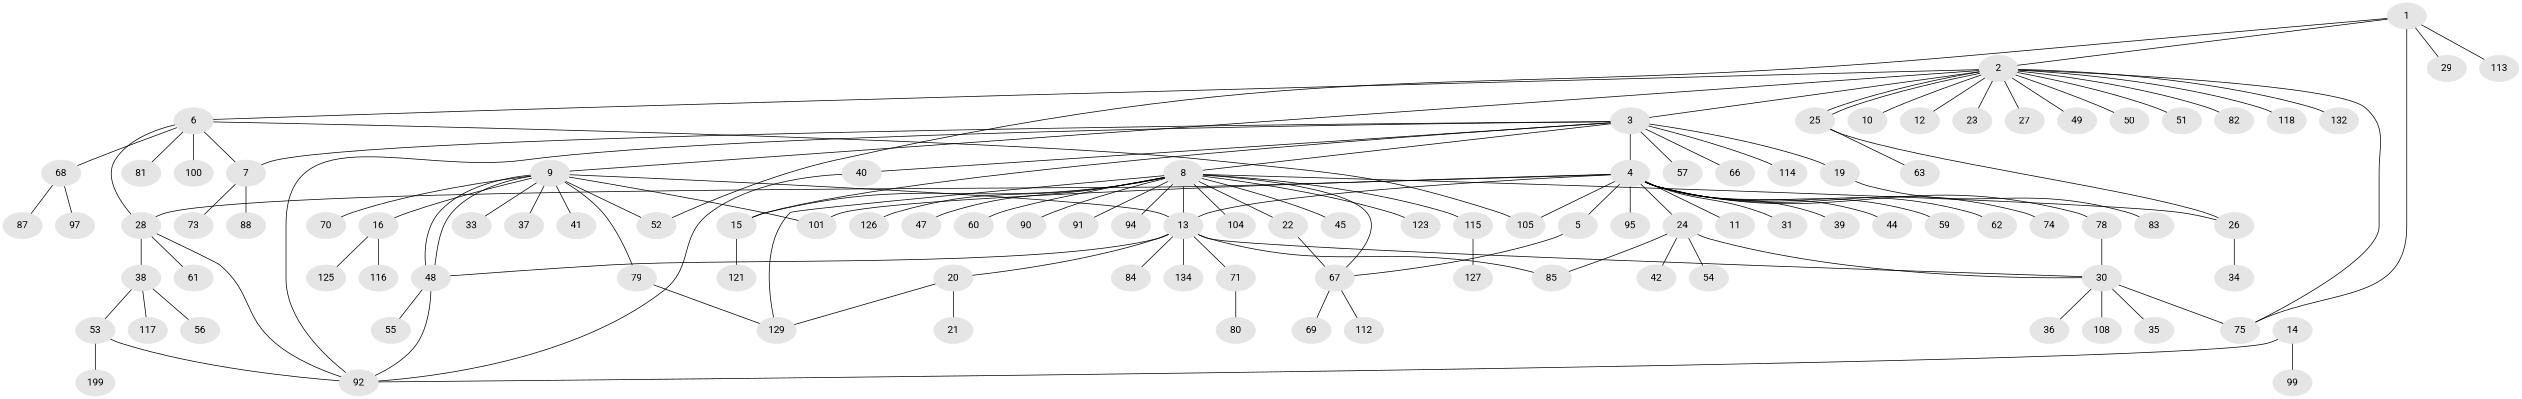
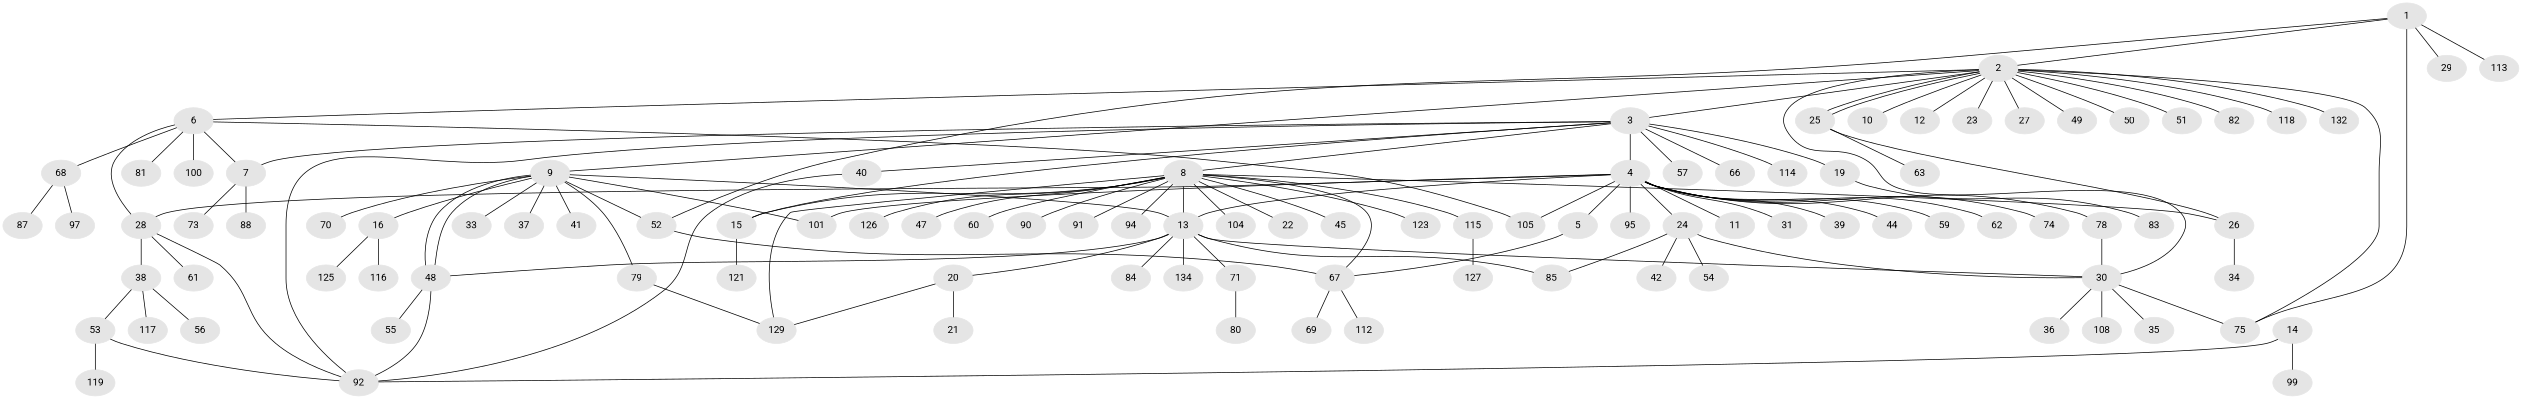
edge "2" -- "30": added
edge "22" -- "67": now "52" -- "67"
node "199": label "199" -> "119"
